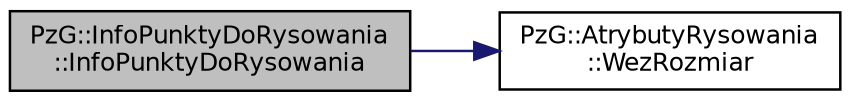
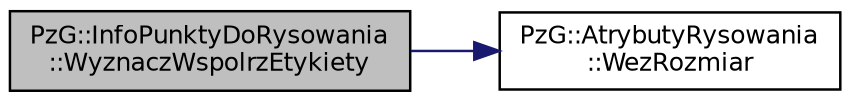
node "PzG::InfoPunktyDoRysowania ::InfoPunktyDoRysowania": label "PzG::InfoPunktyDoRysowania ::InfoPunktyDoRysowania" -> "PzG::InfoPunktyDoRysowania ::WyznaczWspolrzEtykiety"
